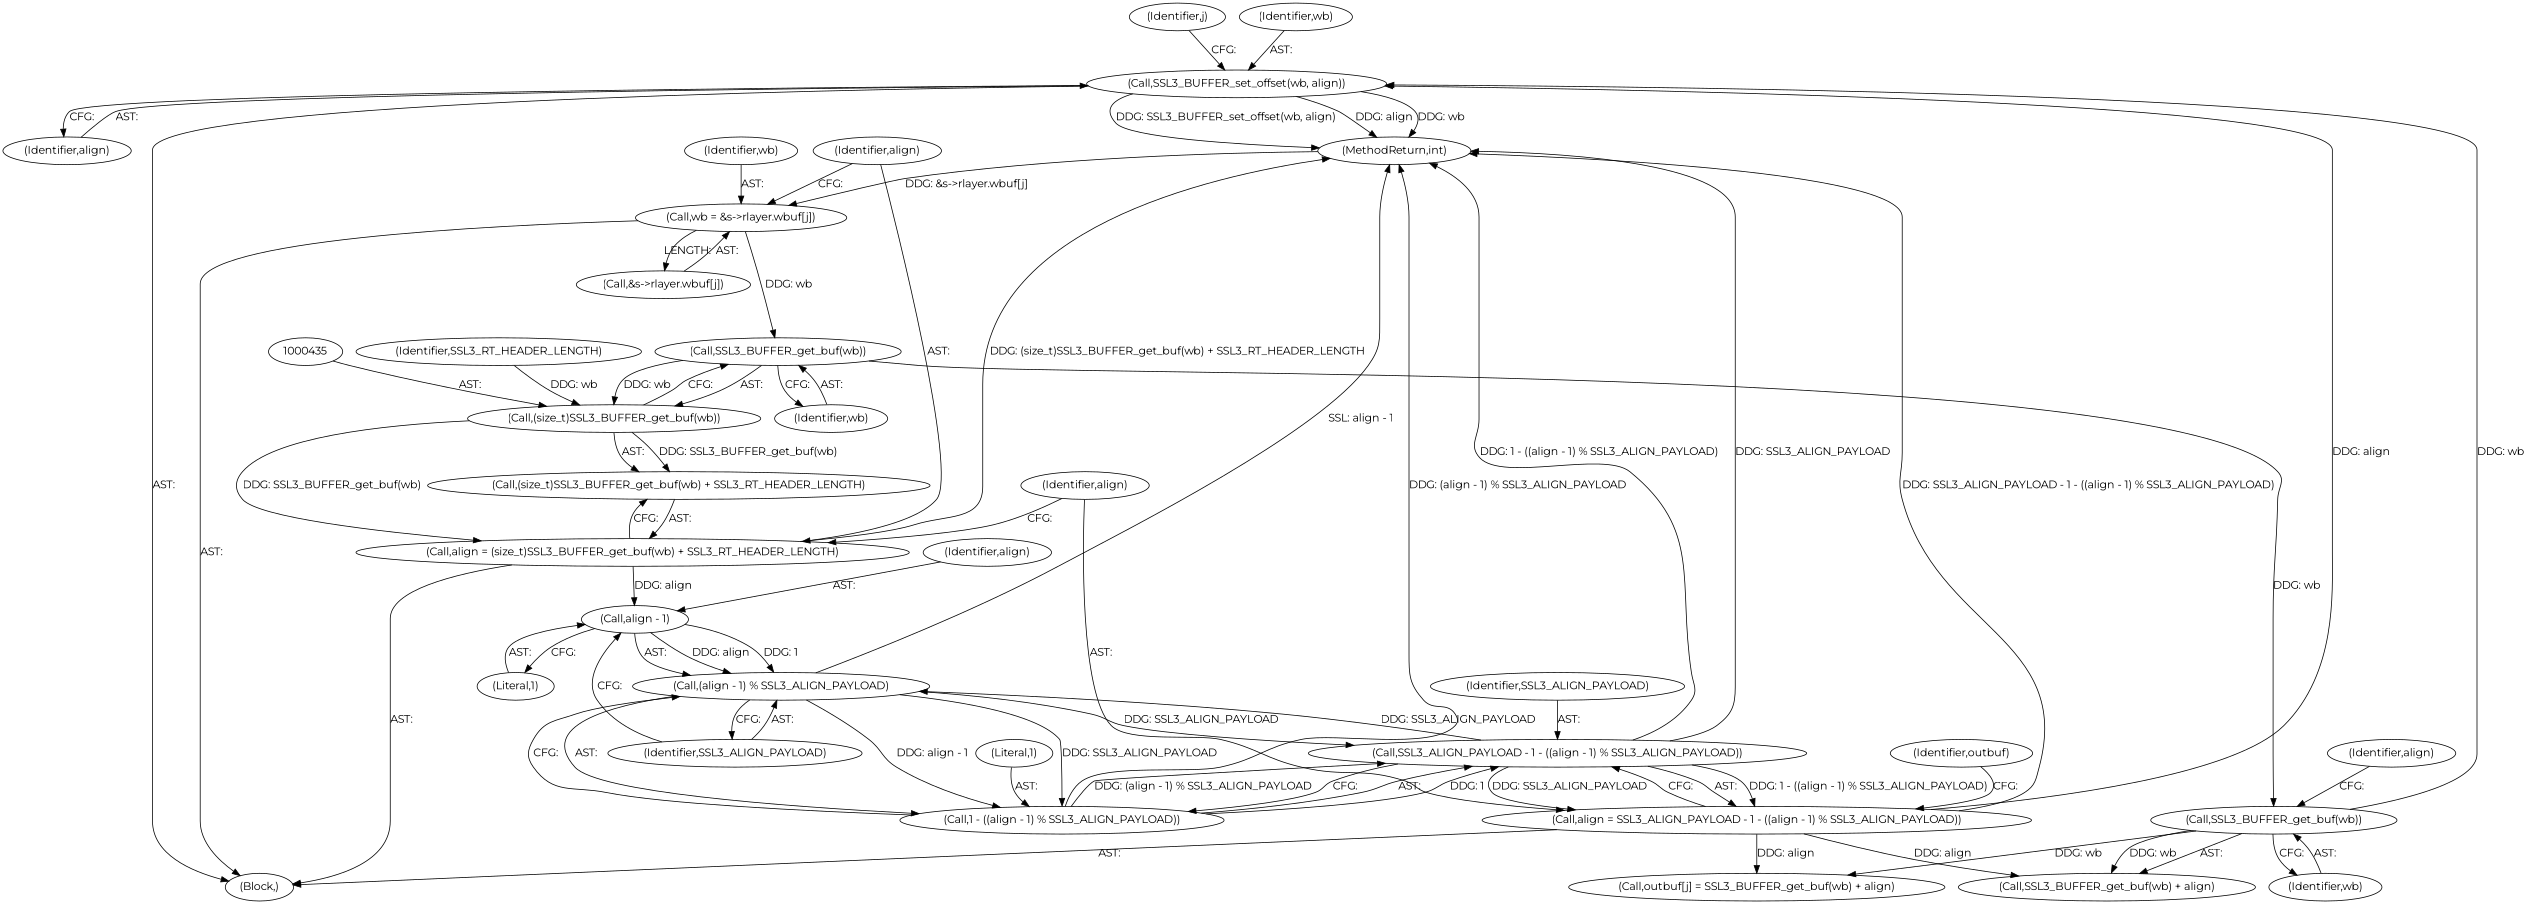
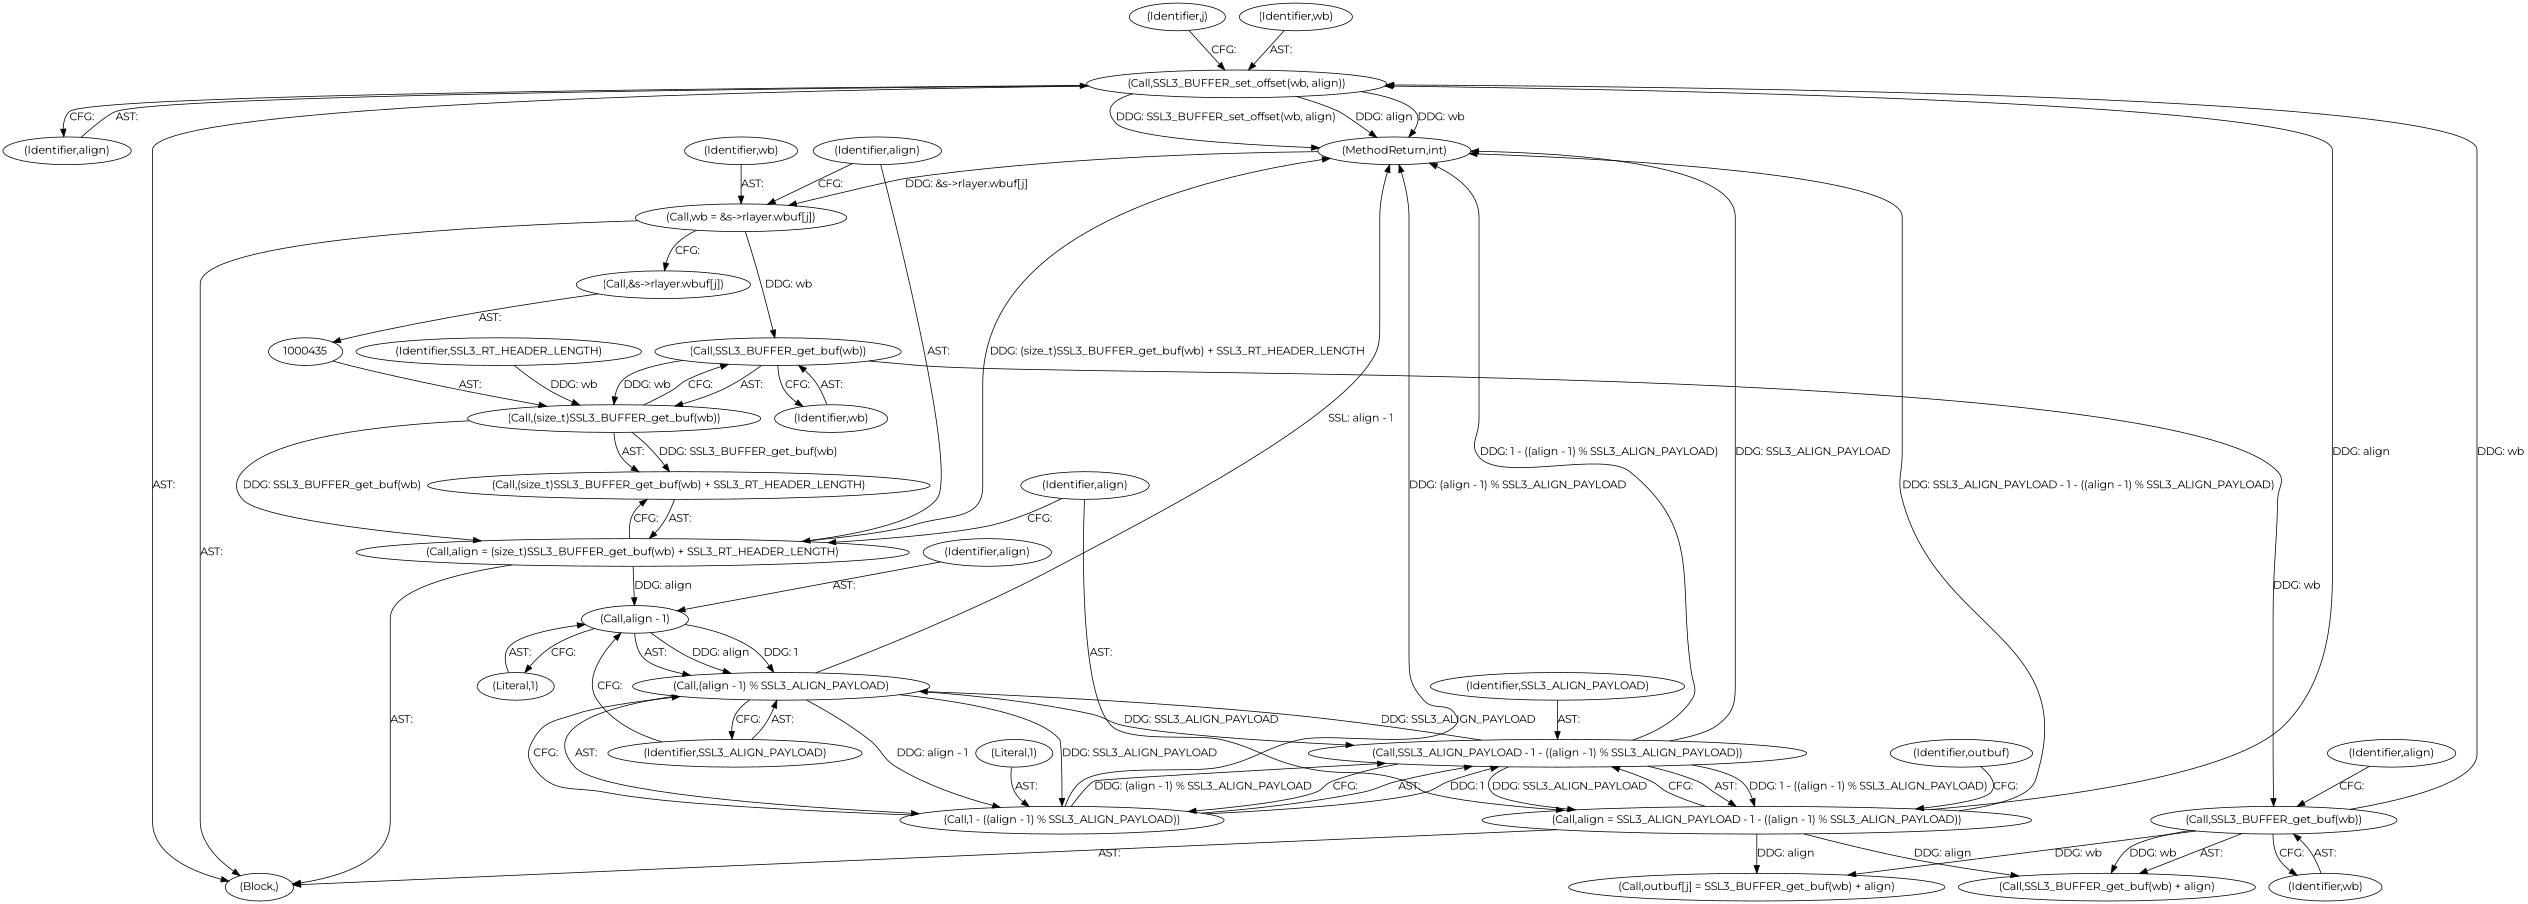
edge "(Call,wb = &s->rlayer.wbuf[j])" -> "(Call,&s->rlayer.wbuf[j])": label "LENGTH: " -> "CFG: "
edge "(Call,&s->rlayer.wbuf[j])" -> "(Call,wb = &s->rlayer.wbuf[j])": now "(Call,&s->rlayer.wbuf[j])" -> "1000435"
